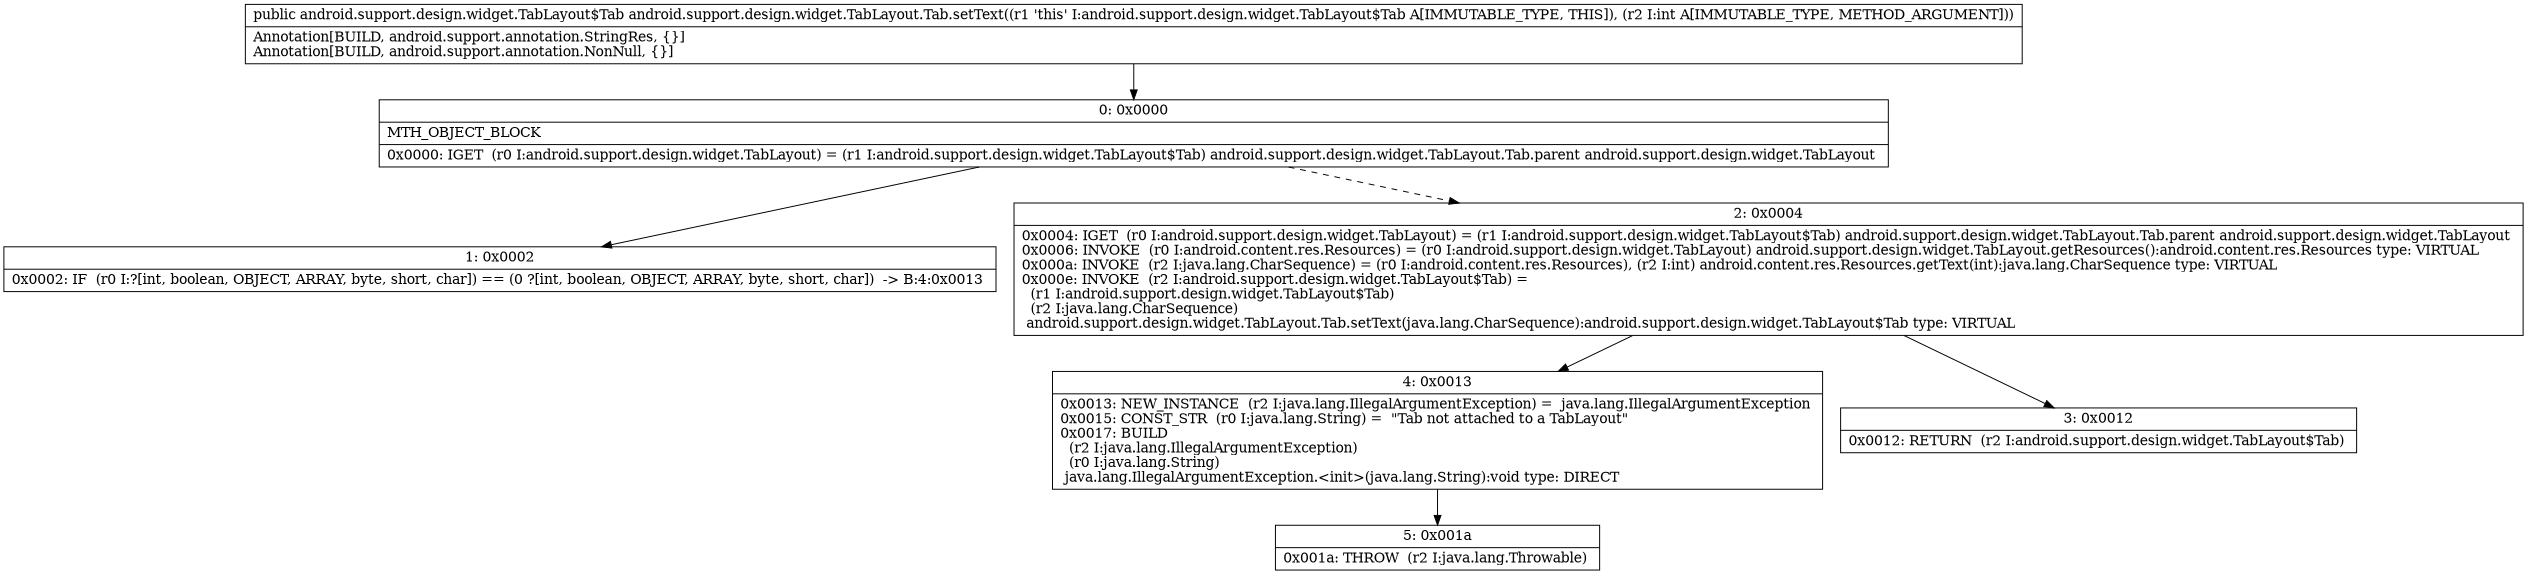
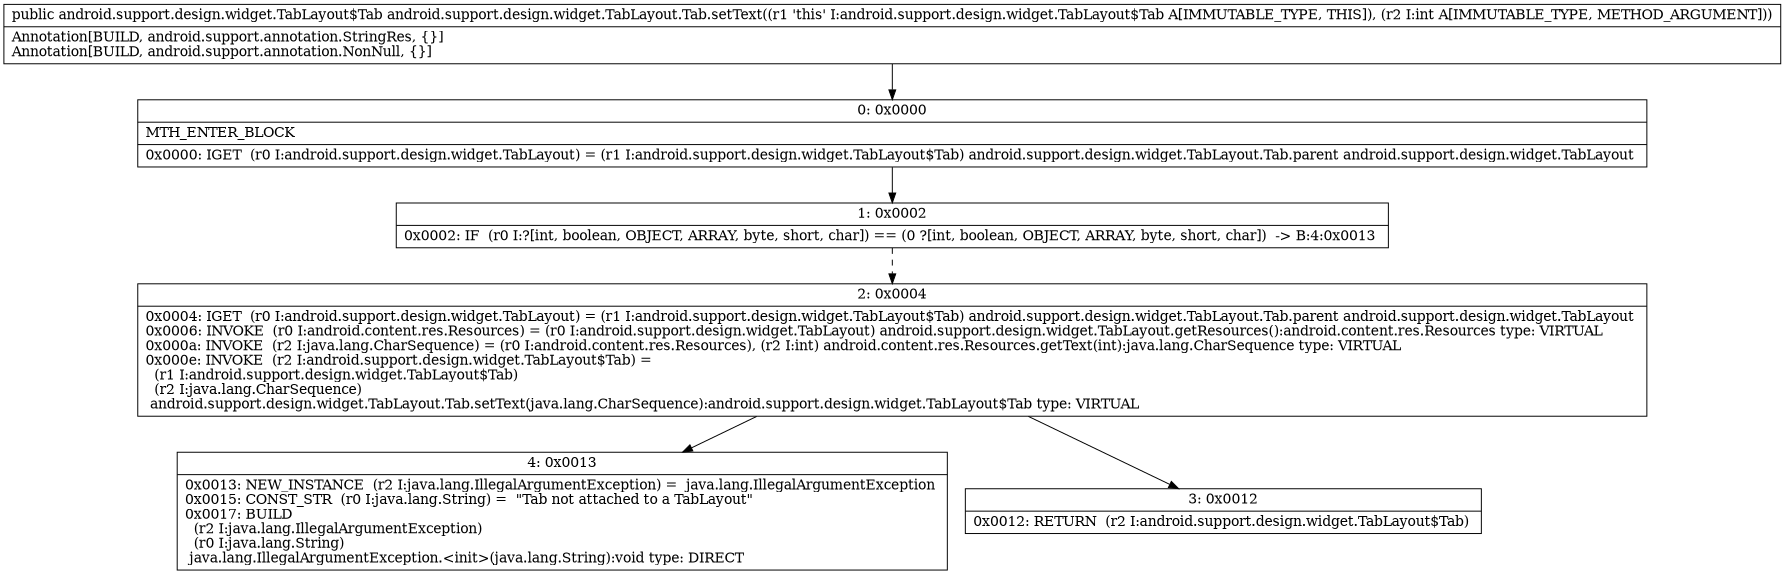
node "0: 0x0000": text "MTH_OBJECT_BLOCK" -> "MTH_ENTER_BLOCK"
edge "0: 0x0000" -> "2: 0x0004": now "1: 0x0002" -> "2: 0x0004"
node "5: 0x001a": removed
